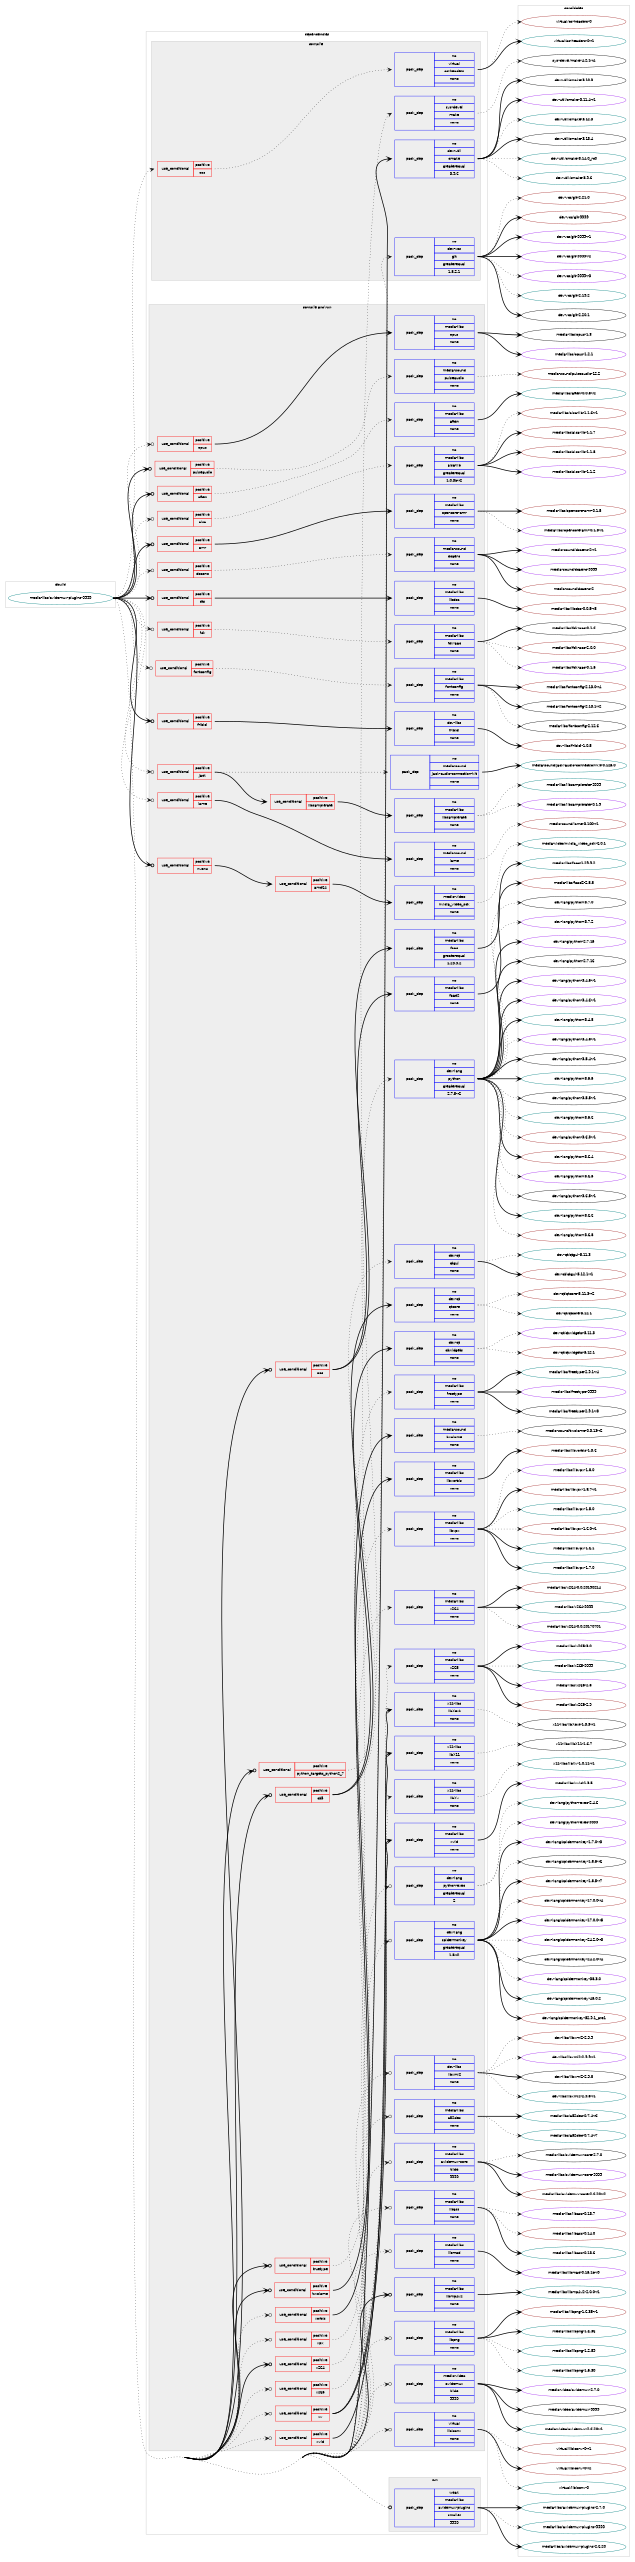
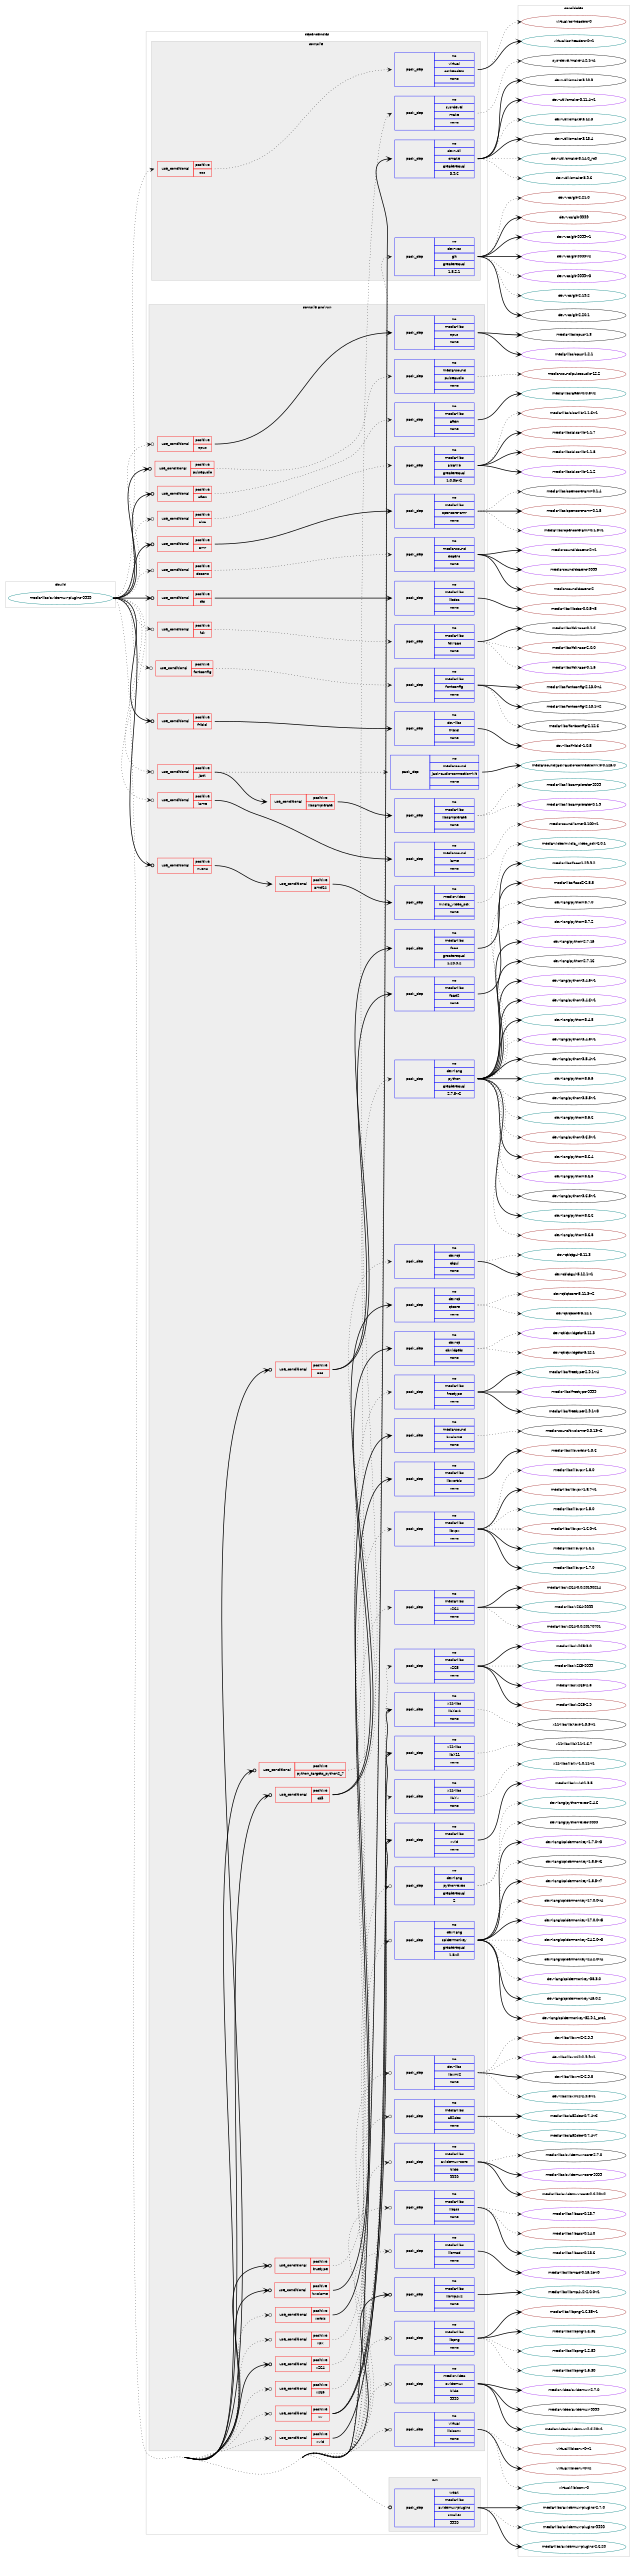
node "media-libs/opencore-amr-0.1.4": added
node "dev-lang/python-exec-9999": color purple -> black
